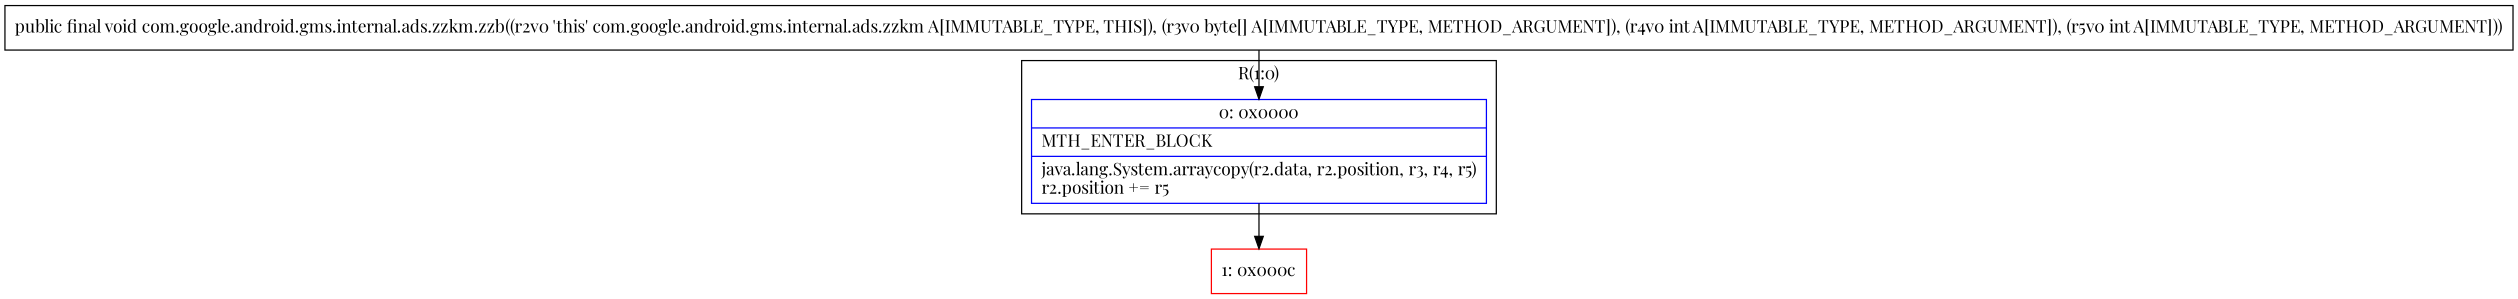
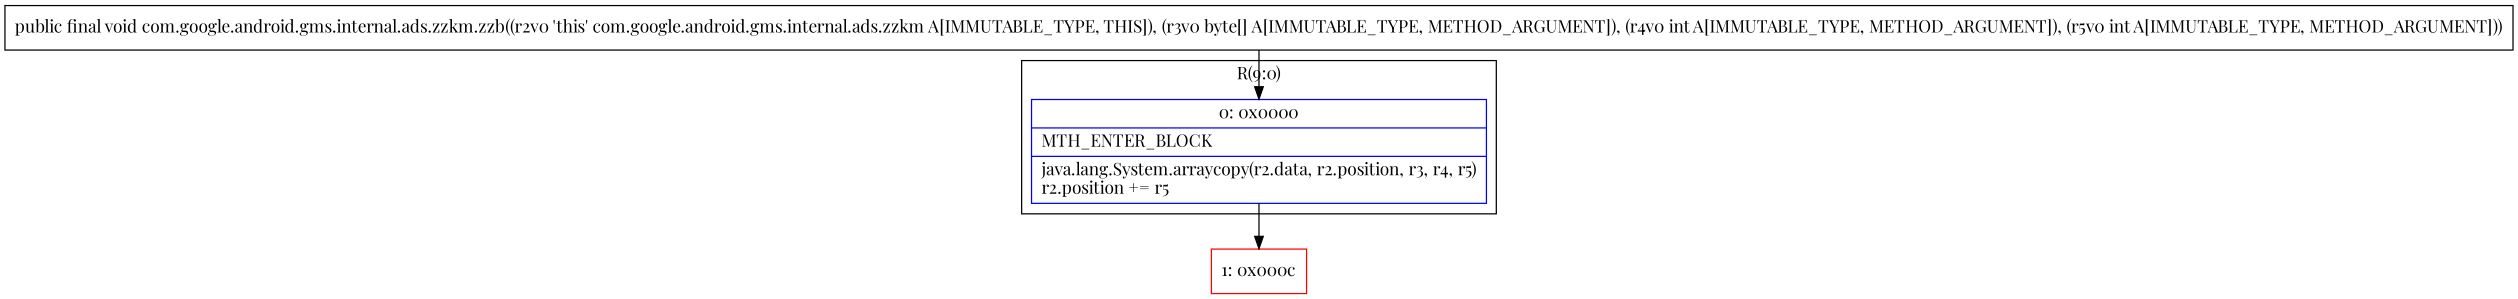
cluster "R(1:0)": label "R(1:0)" -> "R(9:0)"
